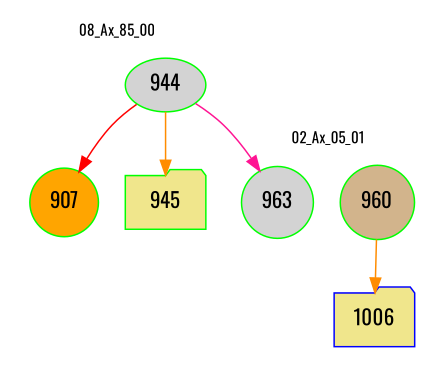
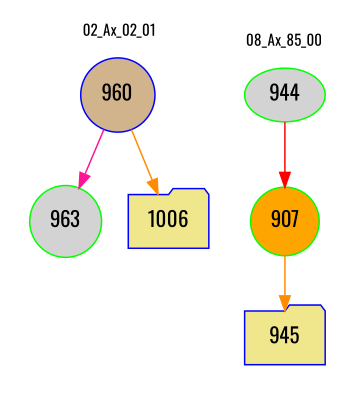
edge "944" -> "945": now "907" -> "945"
cluster "02_Ax_05_01": label "02_Ax_05_01" -> "02_Ax_02_01"
edge "944" -> "963": now "960" -> "963"
node "945": color green -> blue
node "960": color green -> blue
